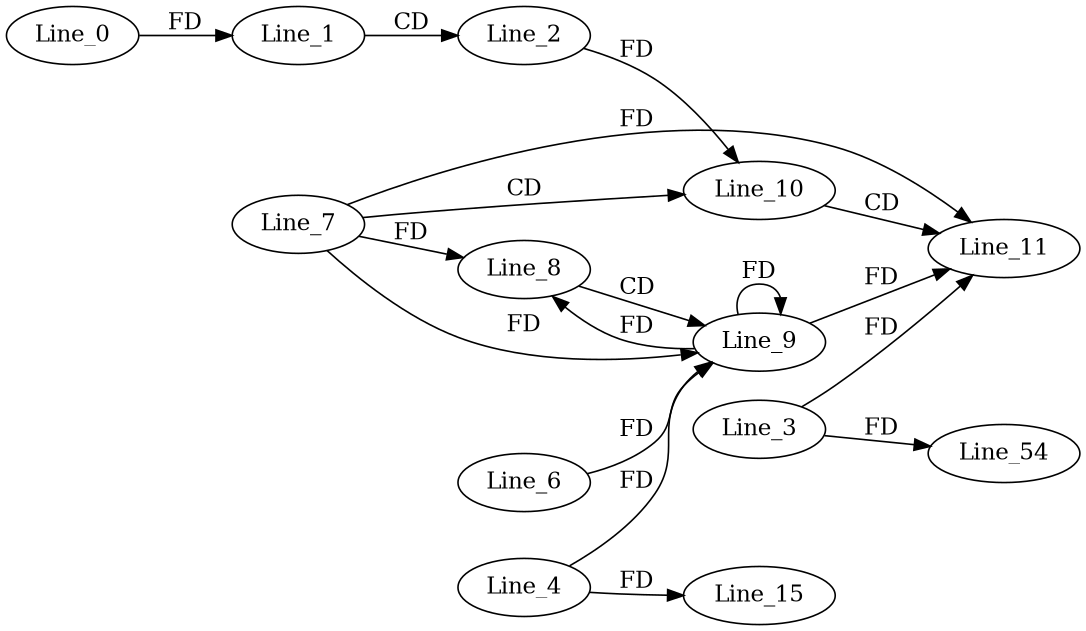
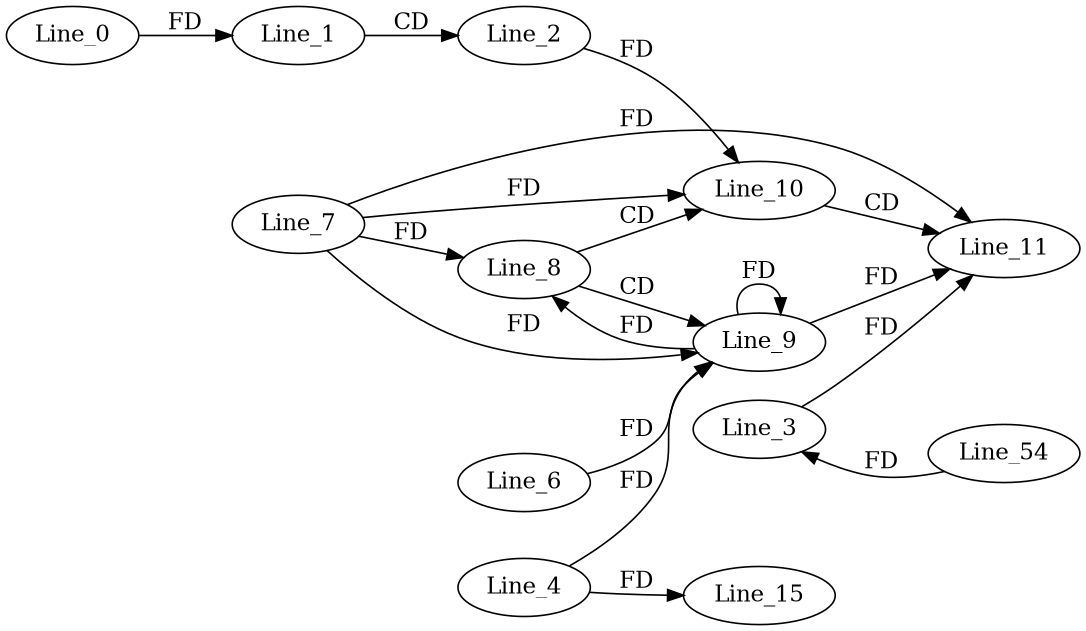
edge "Line_7" -> "Line_10": label "CD" -> "FD"
edge "Line_8" -> "Line_10": added, label "CD"
edge "Line_3" -> "Line_54": reversed
